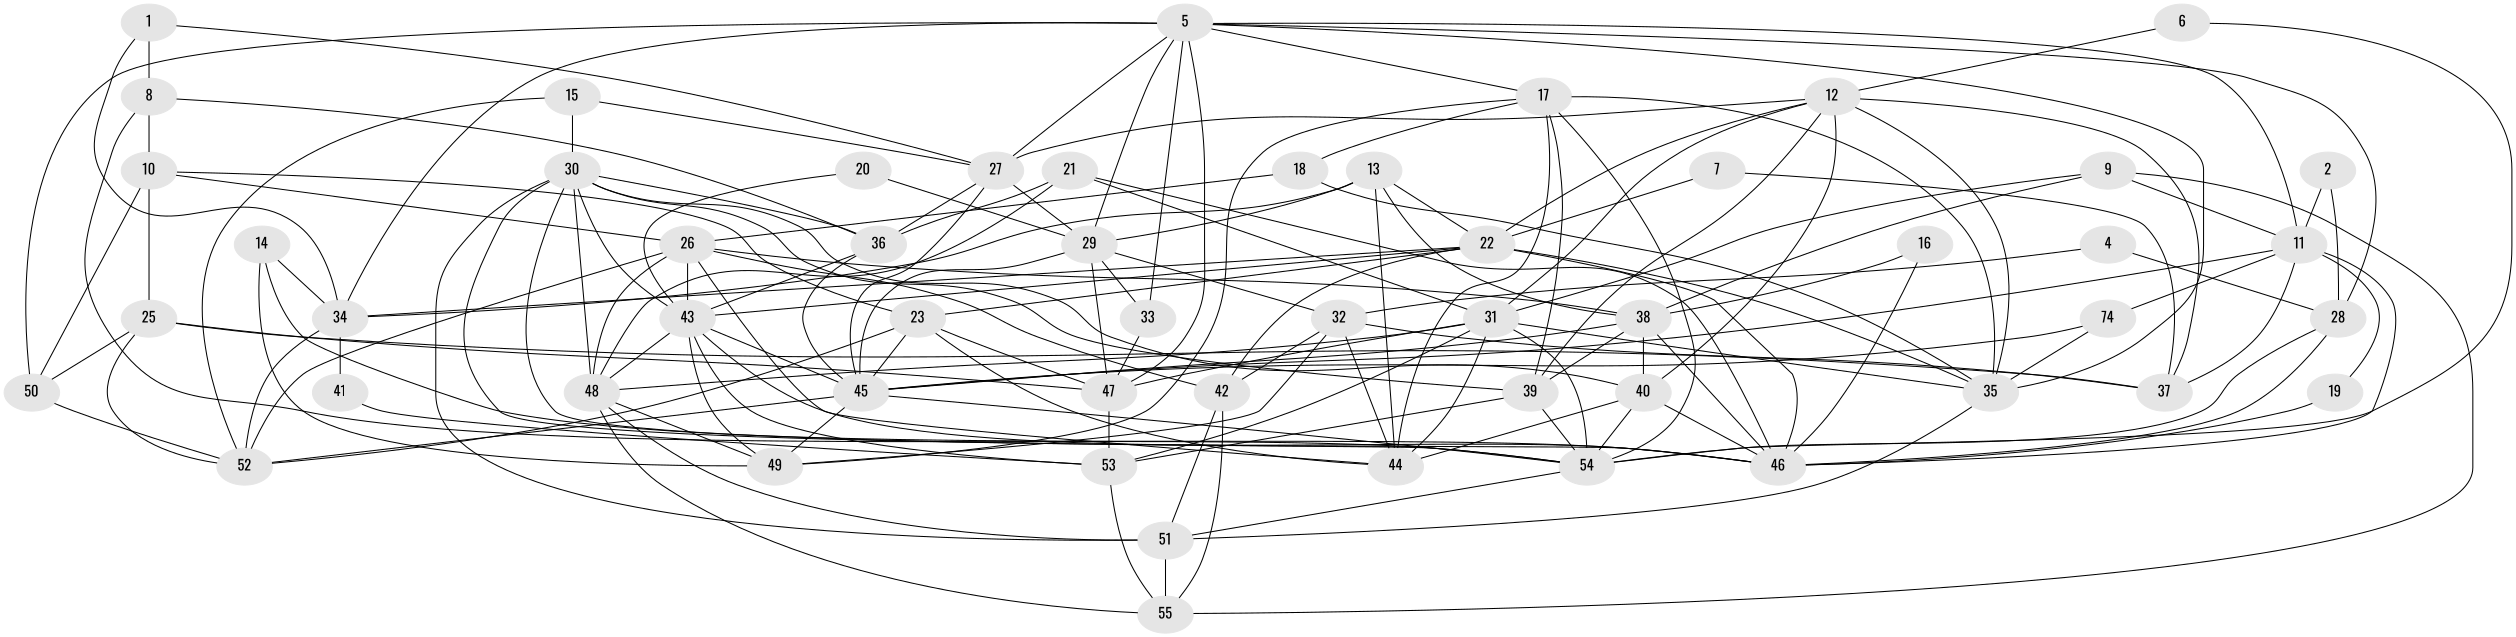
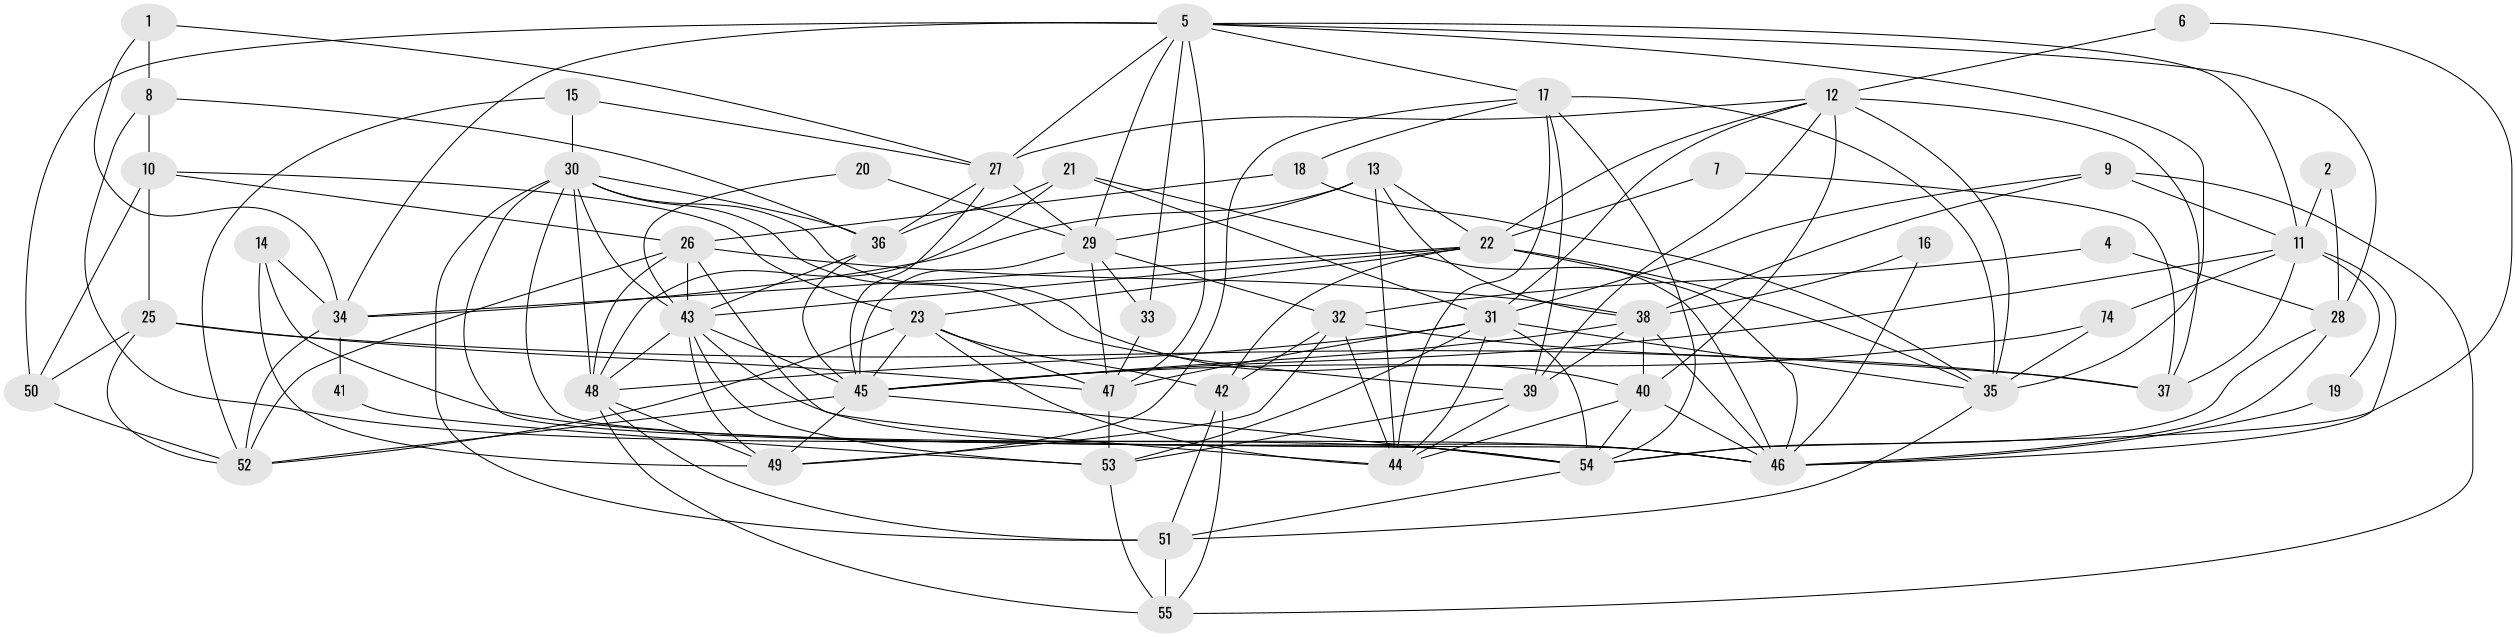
edge "26" -- "42": now "23" -- "42"
edge "39" -- "54": now "39" -- "44"
